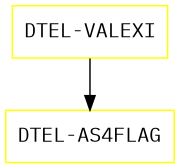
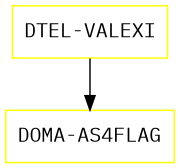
node "DTEL-AS4FLAG": label "DTEL-AS4FLAG" -> "DOMA-AS4FLAG"
